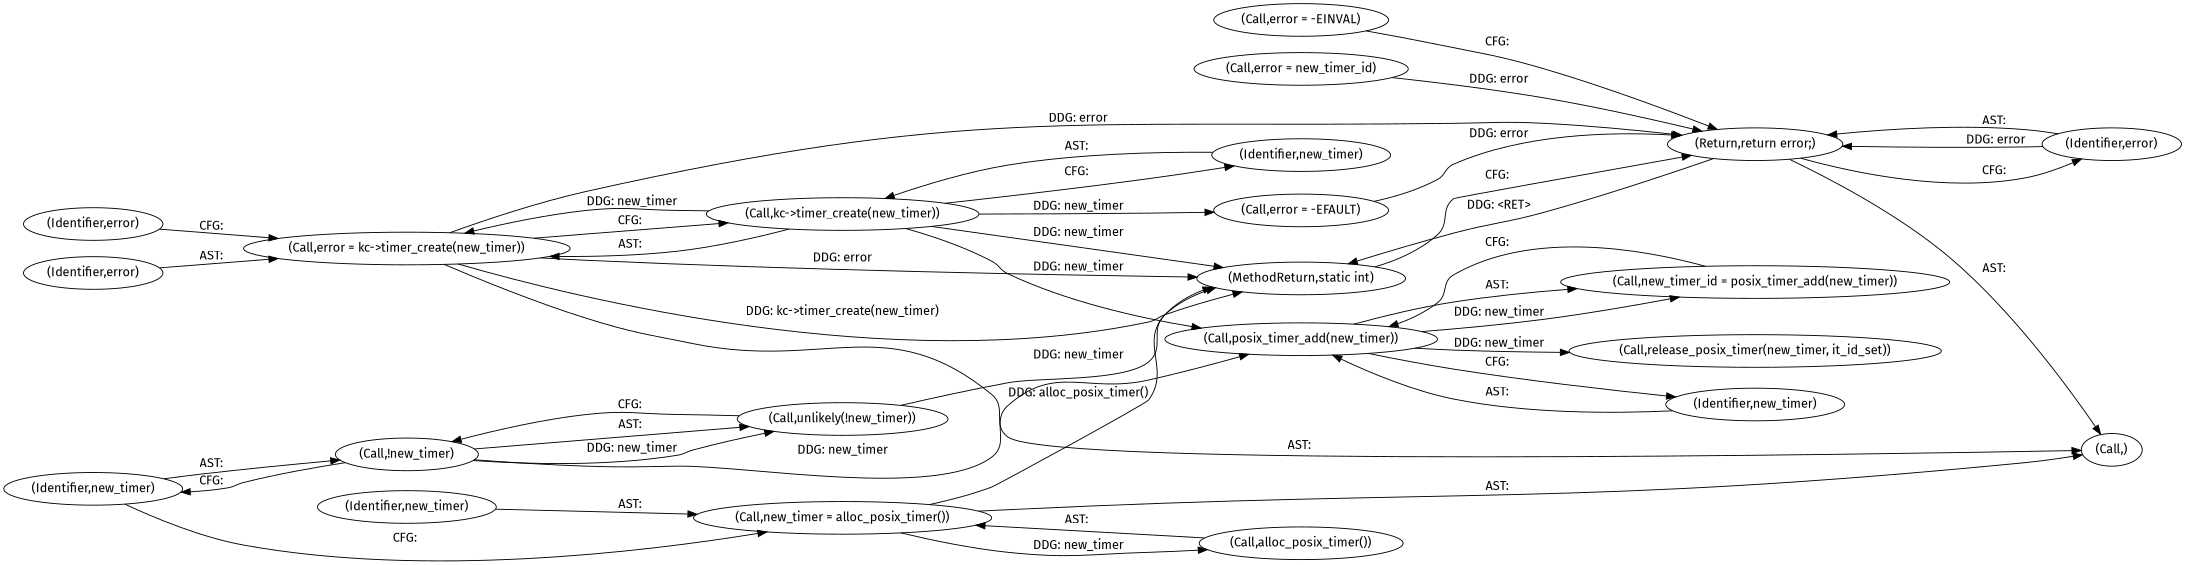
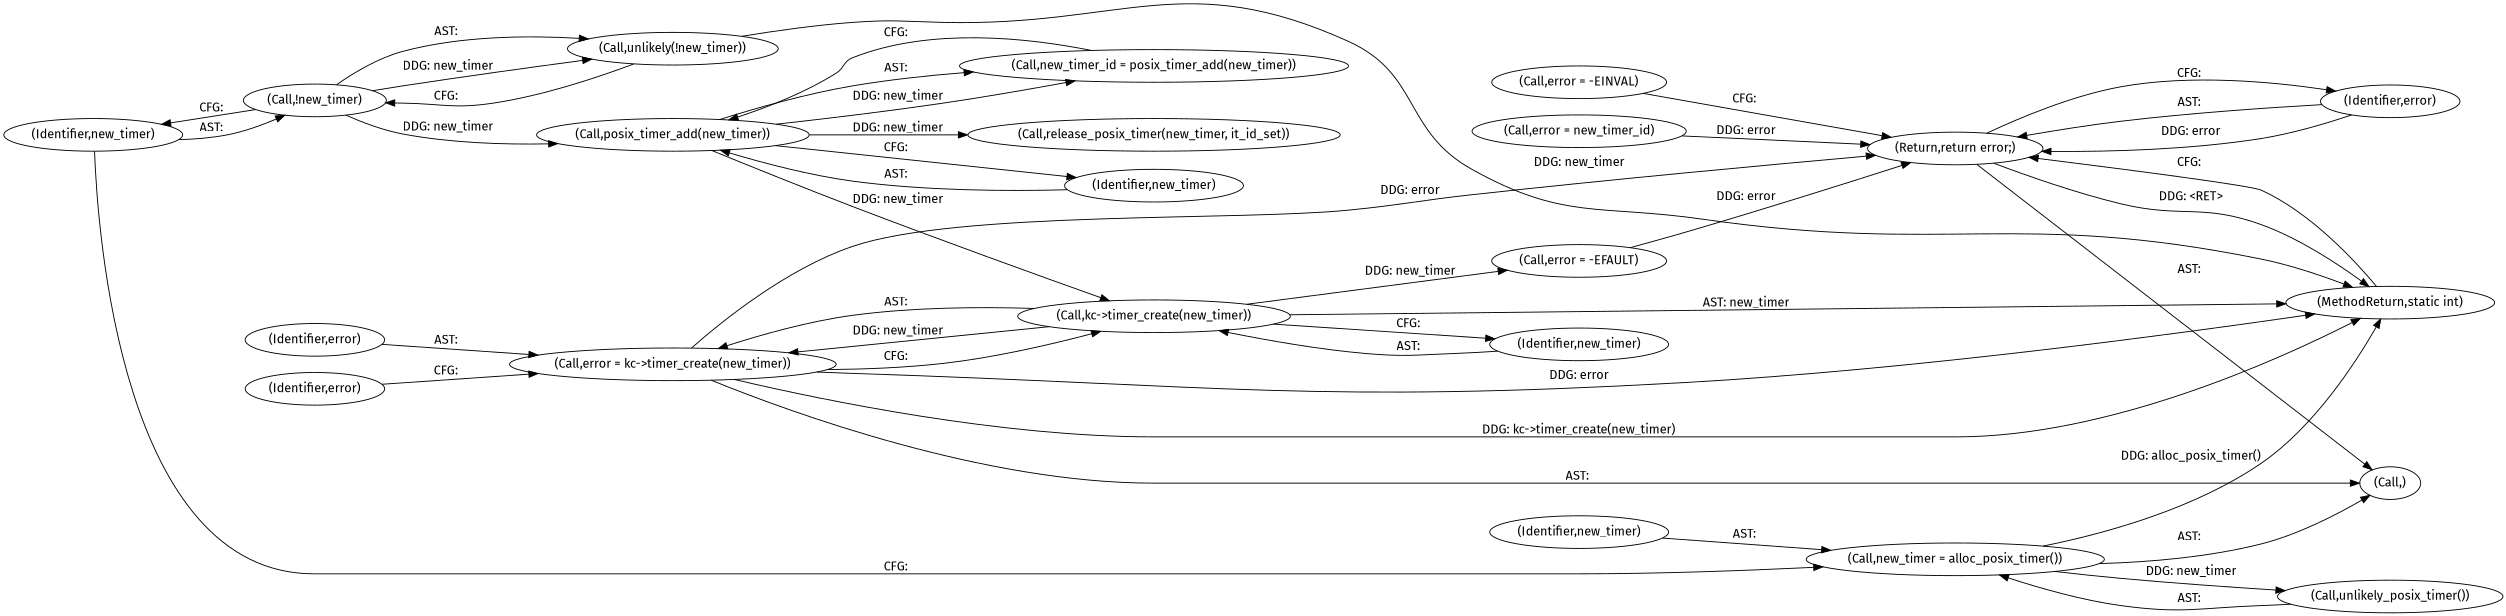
edge "(Call,kc->timer_create(new_timer))" -> "(MethodReturn,static int)": label "DDG: new_timer" -> "AST: new_timer"
edge "(Call,kc->timer_create(new_timer))" -> "(Call,posix_timer_add(new_timer))": reversed
node "(Call,alloc_posix_timer())": label "(Call,alloc_posix_timer())" -> "(Call,unlikely_posix_timer())"
